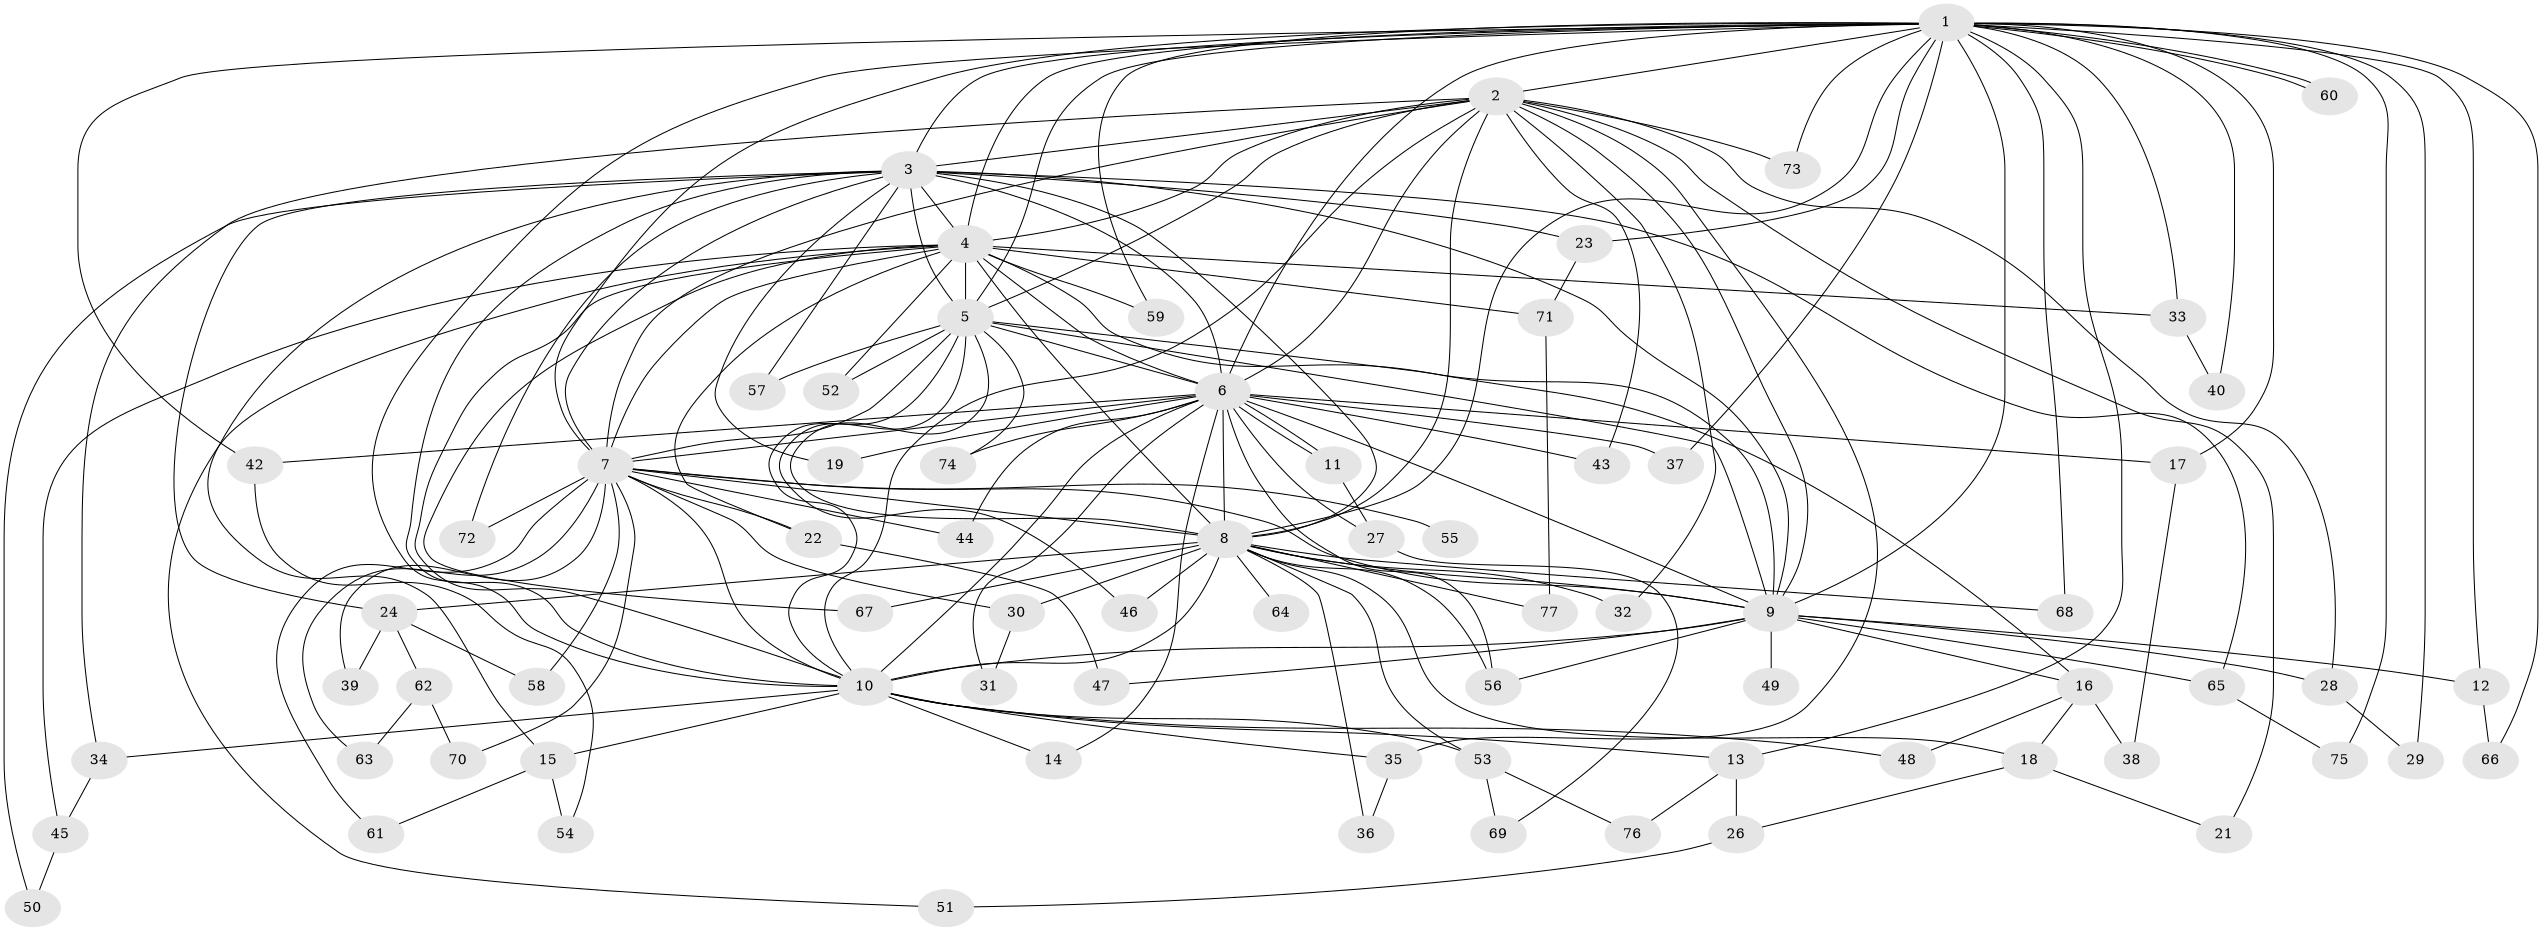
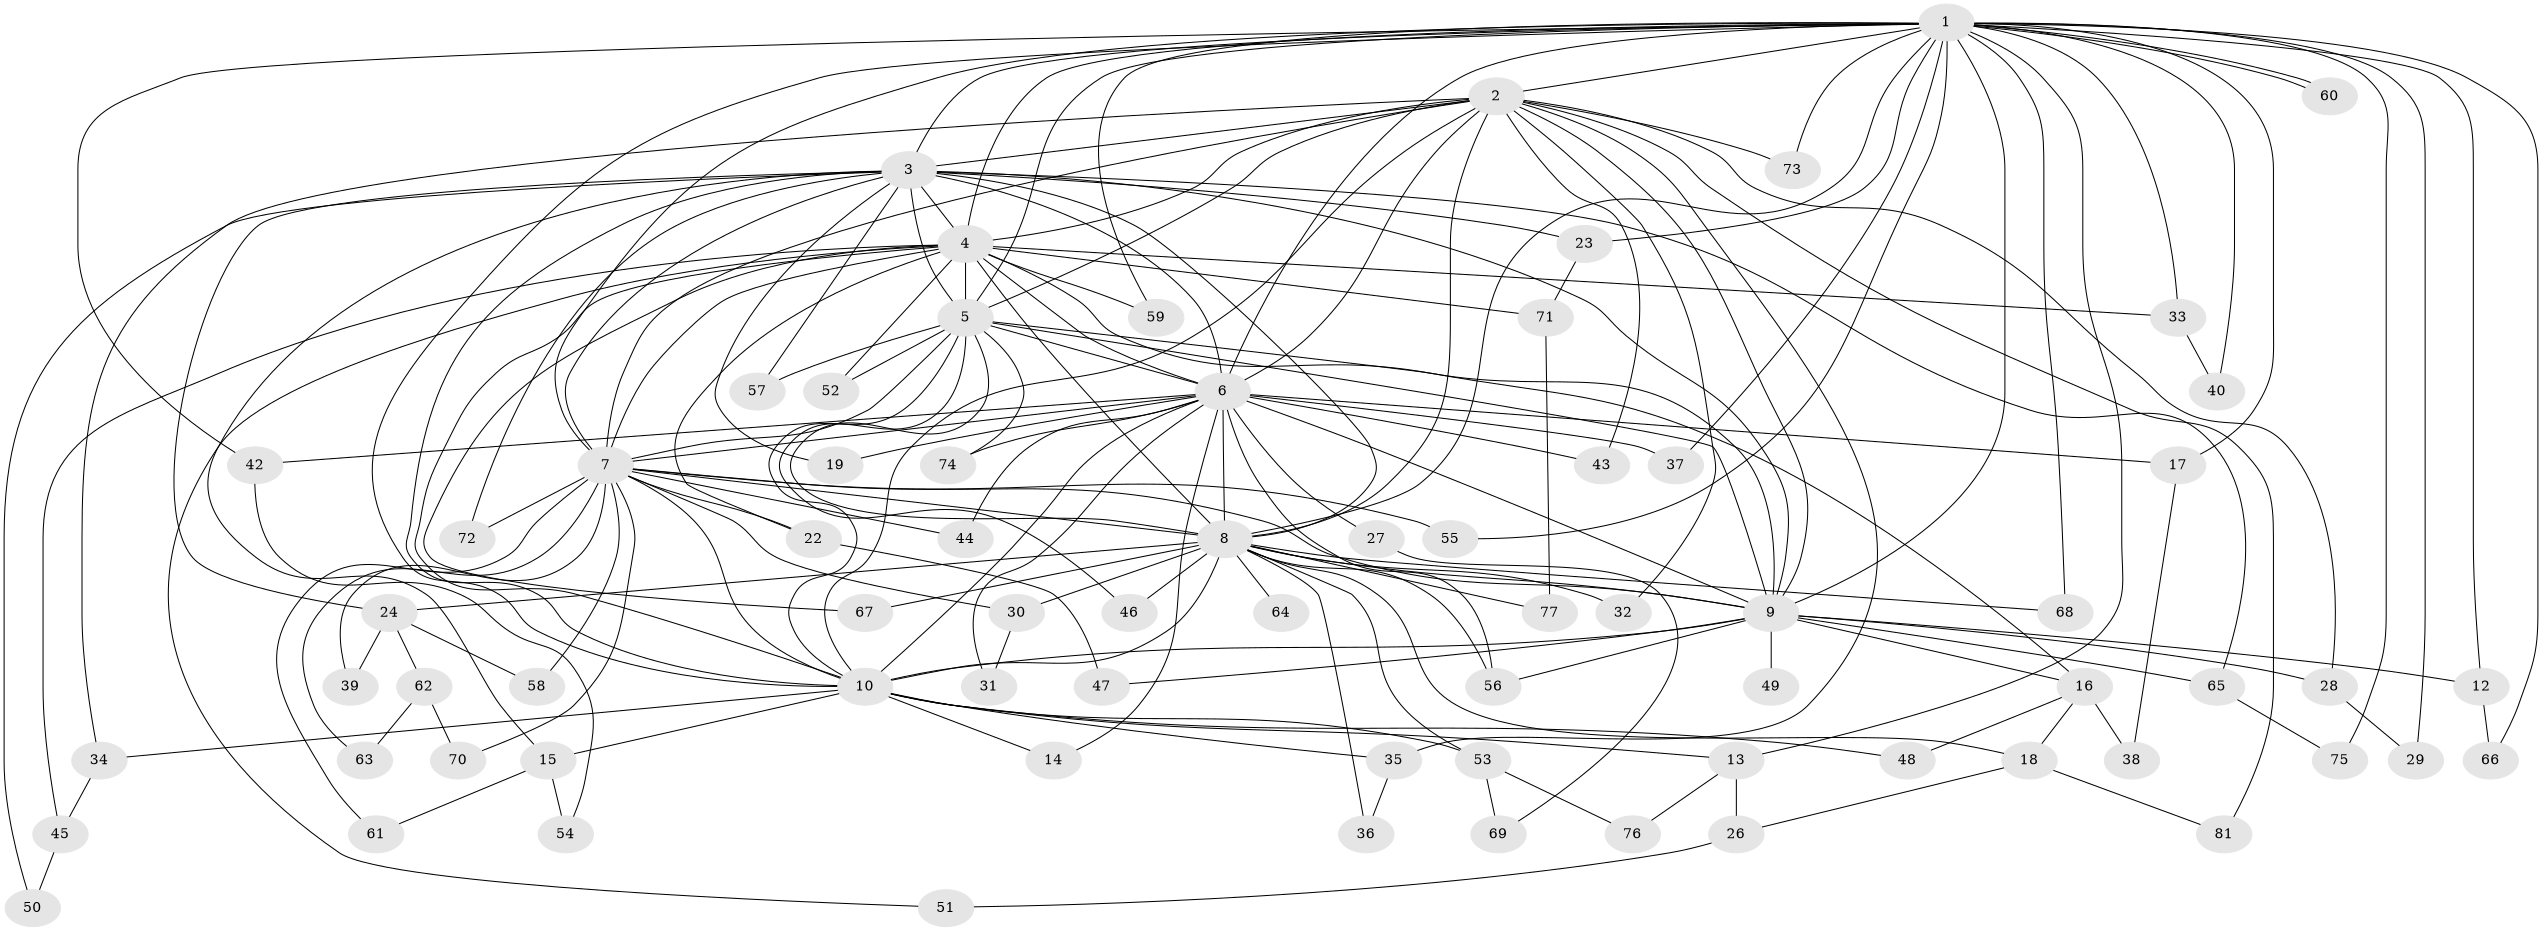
edge "1" -- "55": added
node "11": removed
node "21": label "21" -> "81"
